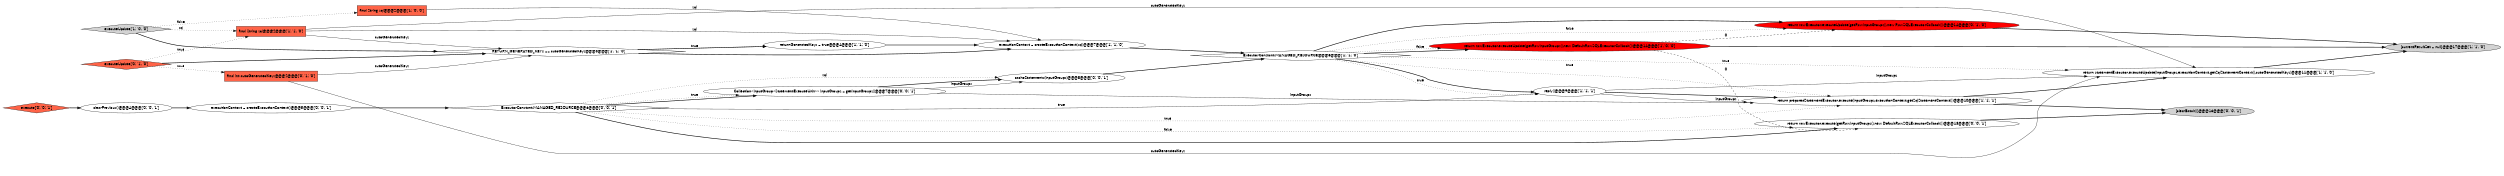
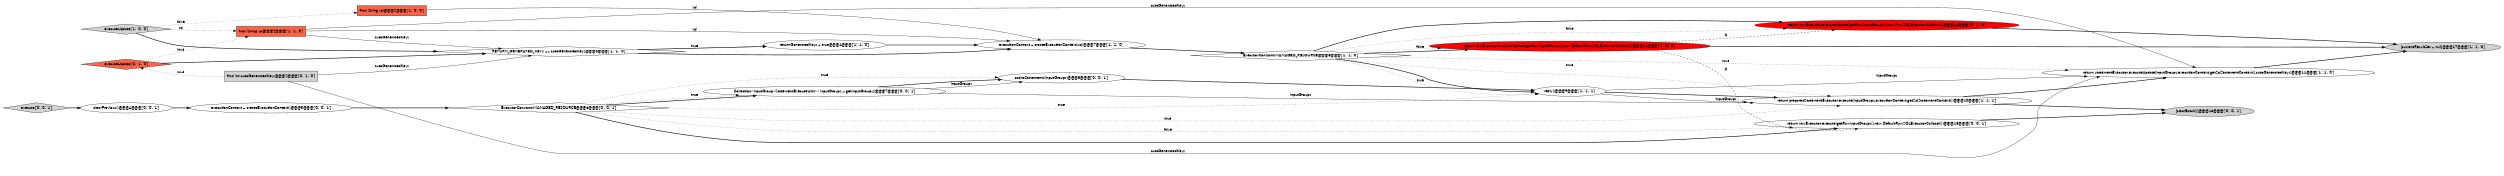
edge "cacheStatements(inputGroups)@@@8@@@['0', '0', '1']" -> "ExecutorConstant.MANAGED_RESOURCE@@@8@@@['1', '1', '0']": now "cacheStatements(inputGroups)@@@8@@@['0', '0', '1']" -> "reply()@@@9@@@['1', '1', '1']"
edge "executeUpdate['0', '1', '0']" -> "final int autoGeneratedKeys@@@2@@@['0', '1', '0']": reversed
edge "ExecutorConstant.MANAGED_RESOURCE@@@6@@@['0', '0', '1']" -> "cacheStatements(inputGroups)@@@8@@@['0', '0', '1']": label "sql" -> "true"
node "final int autoGeneratedKeys@@@2@@@['0', '1', '0']": fillcolor tomato -> lightgray
node "execute['0', '0', '1']": fillcolor tomato -> lightgray
edge "ExecutorConstant.MANAGED_RESOURCE@@@6@@@['0', '0', '1']" -> "reply()@@@9@@@['1', '1', '1']": style solid -> dotted
